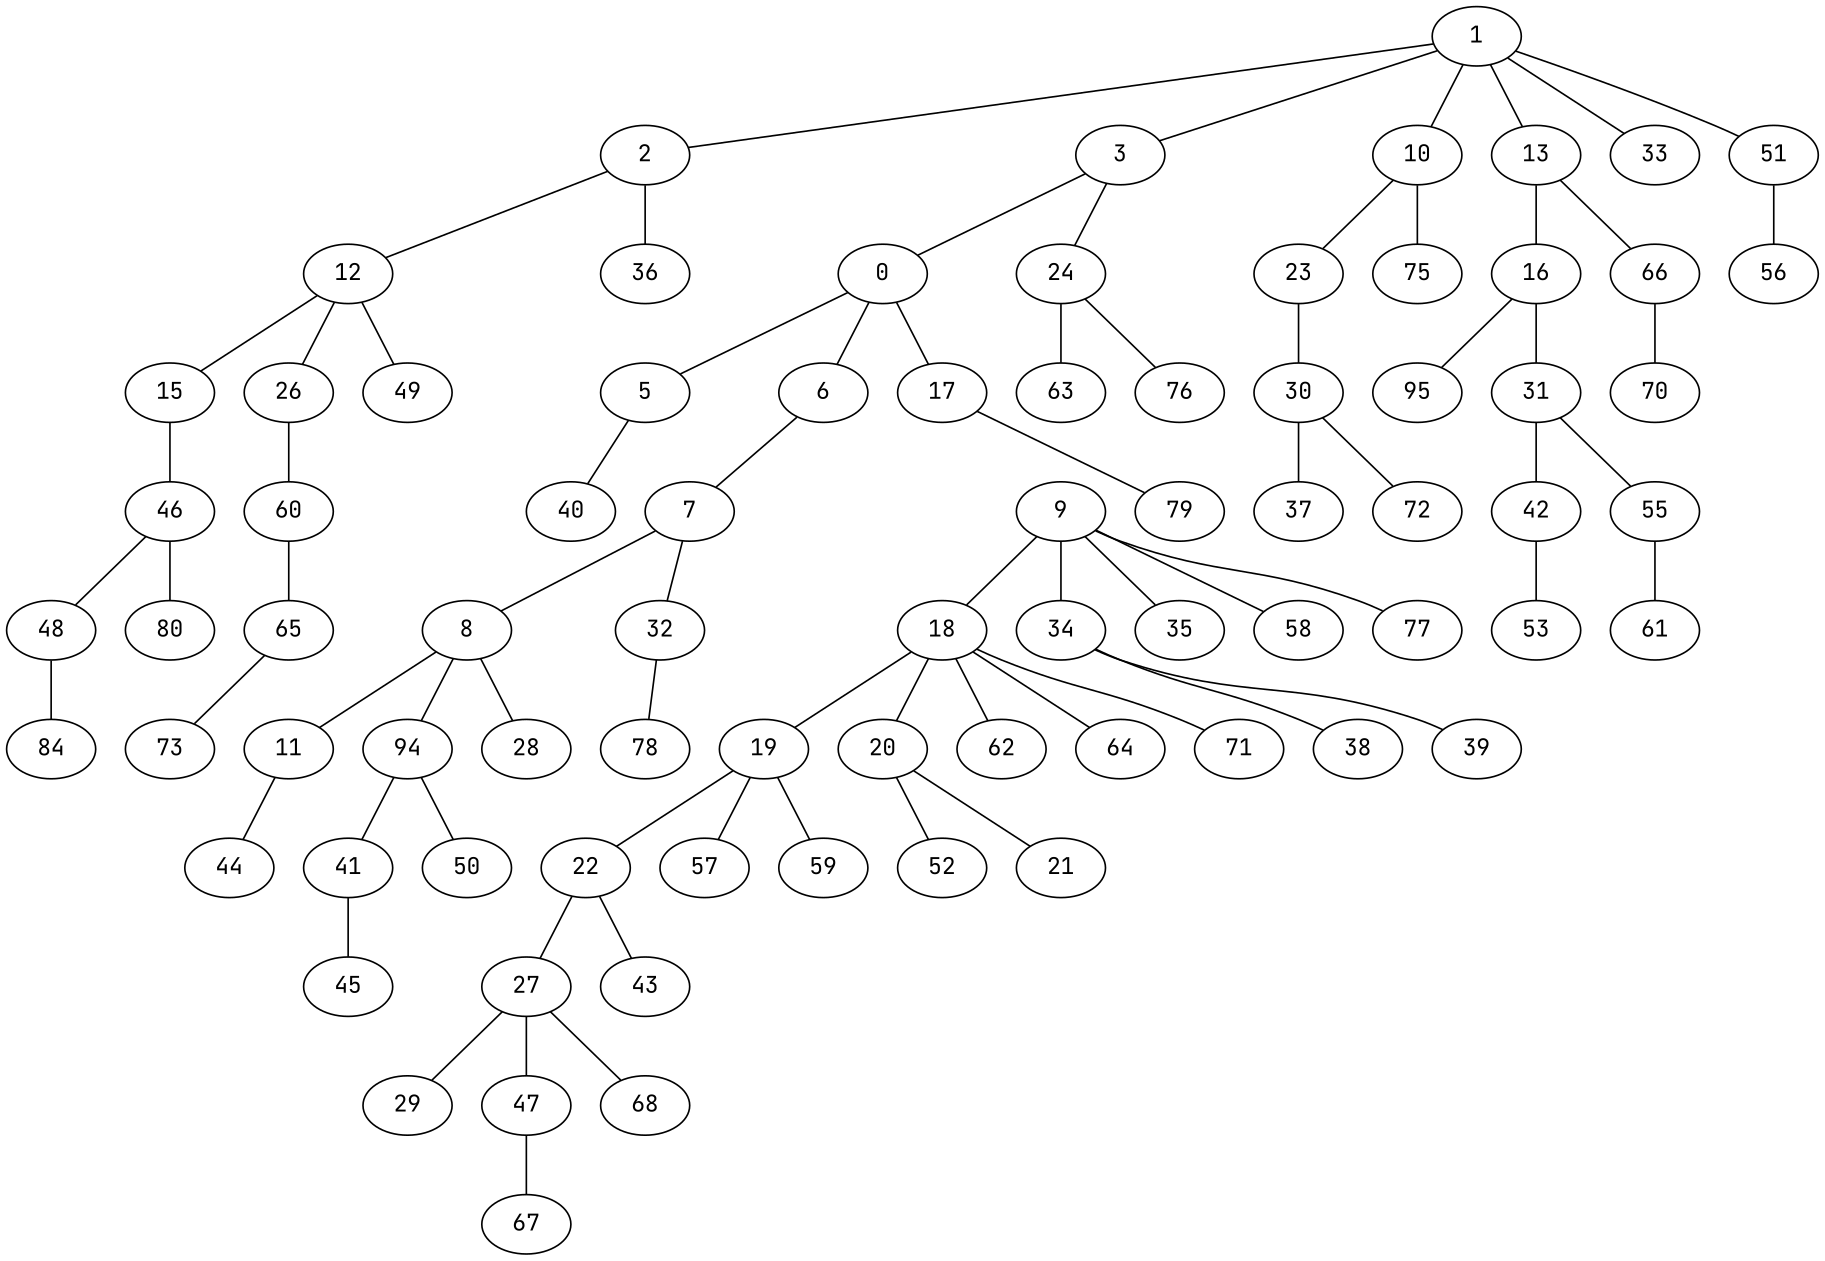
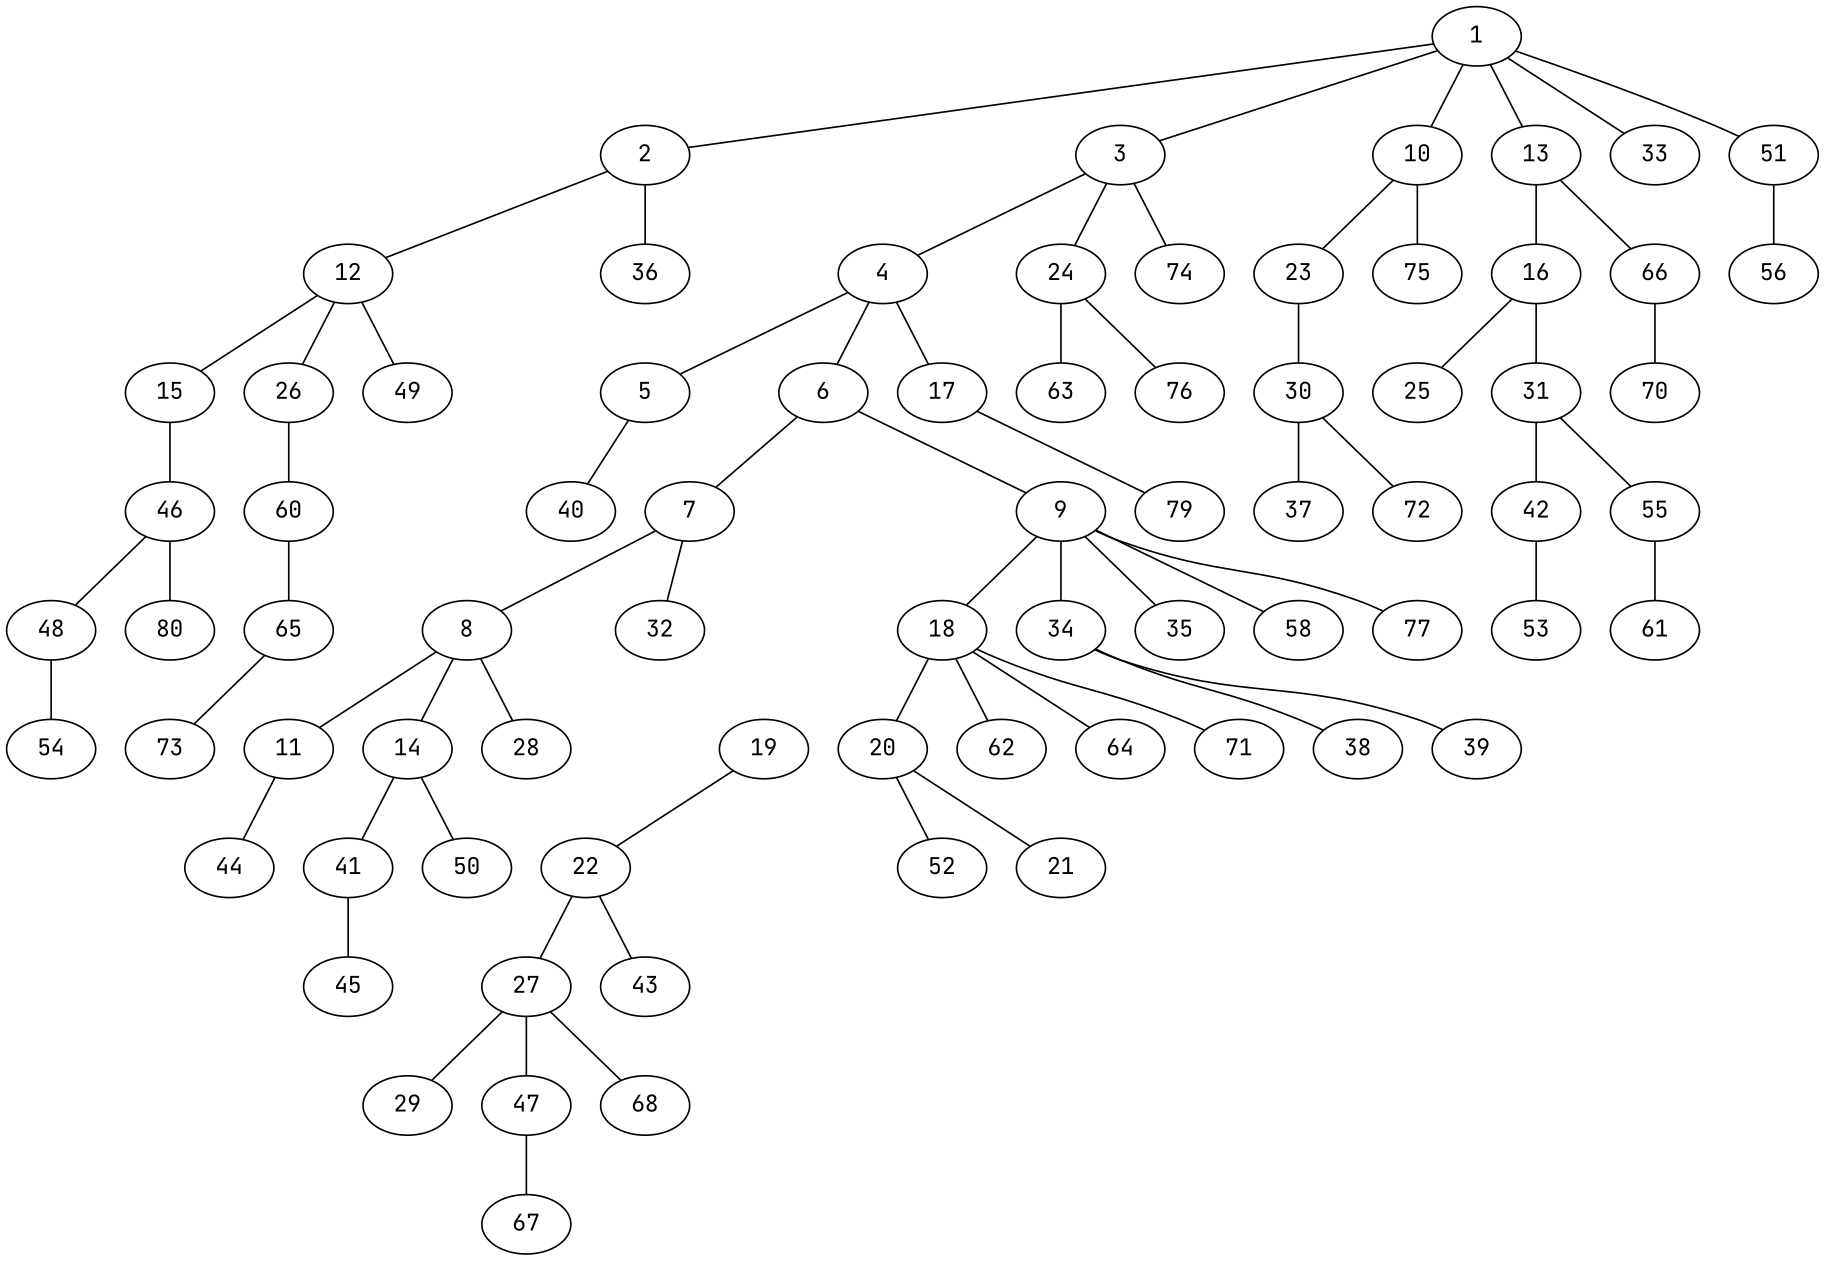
node "0": label "0" -> "4"
node "74": added
node "95": label "95" -> "25"
edge "6" -- "9": added
edge "18" -- "19": removed
node "84": label "84" -> "54"
node "94": label "94" -> "14"
node "78": removed
node "57": removed
node "59": removed
